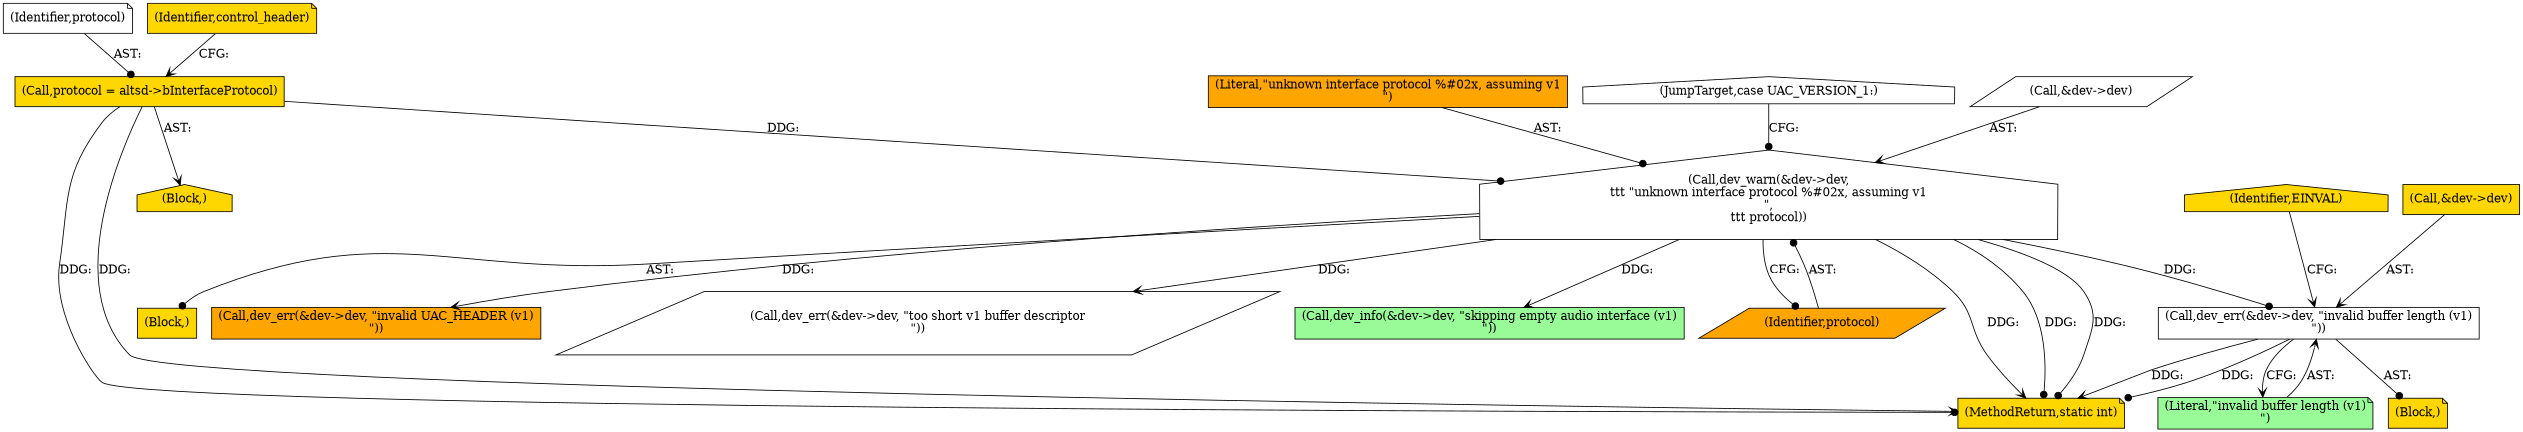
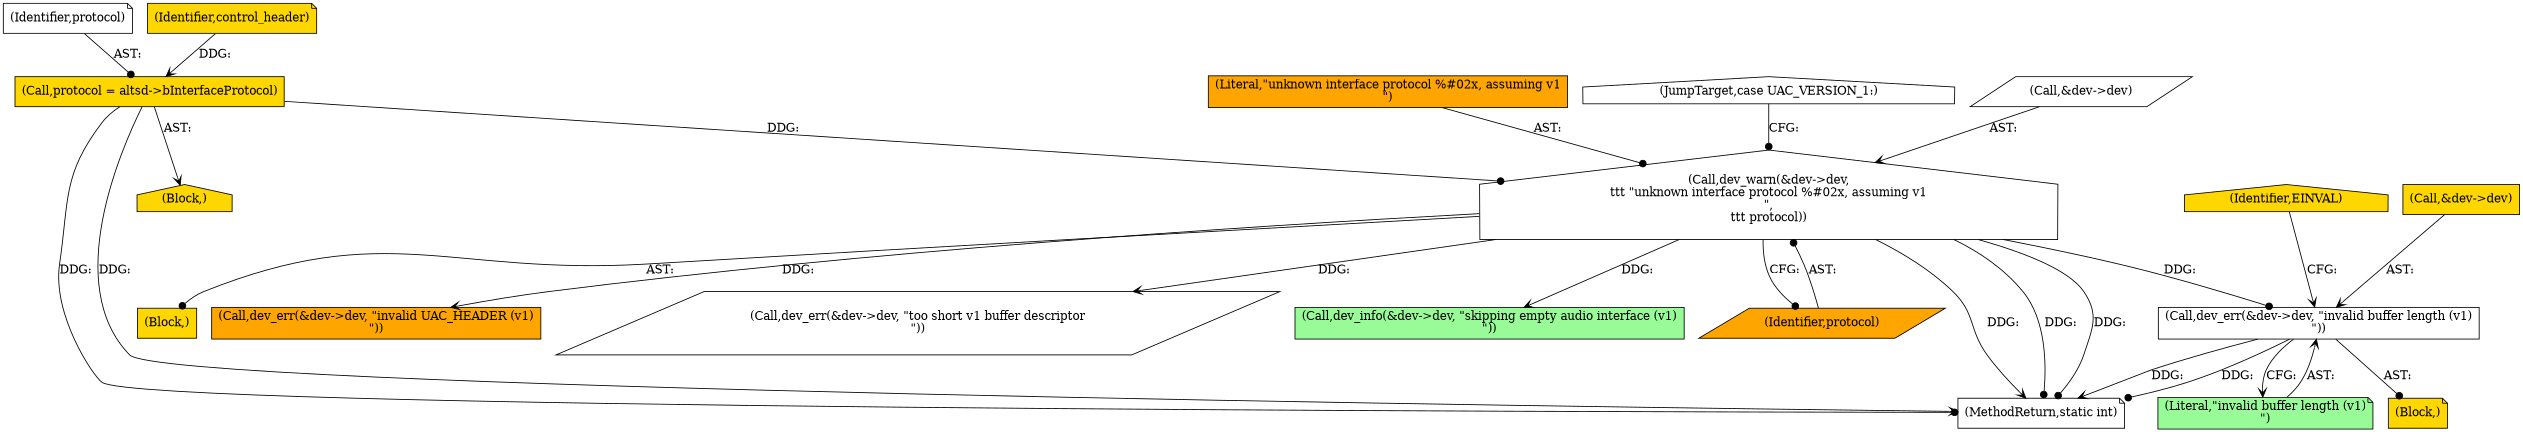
edge "(Identifier,control_header)" -> "(Call,protocol = altsd->bInterfaceProtocol)": label "CFG: " -> "DDG: "
node "(MethodReturn,static int)": fillcolor gold -> white
